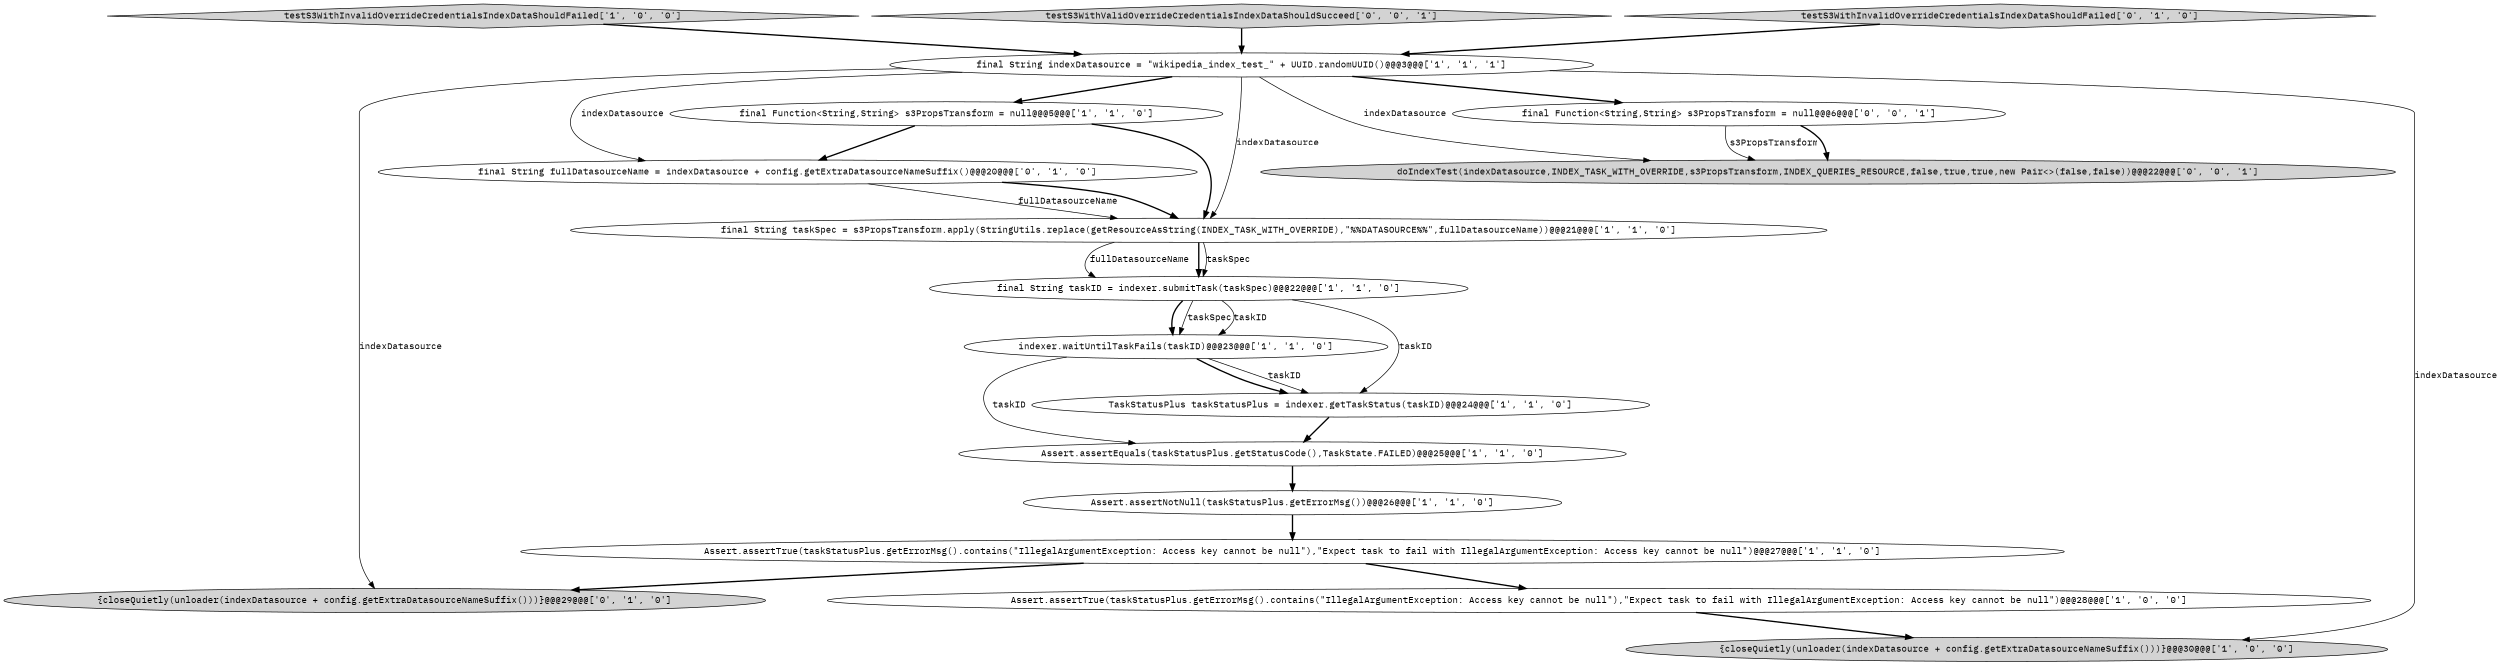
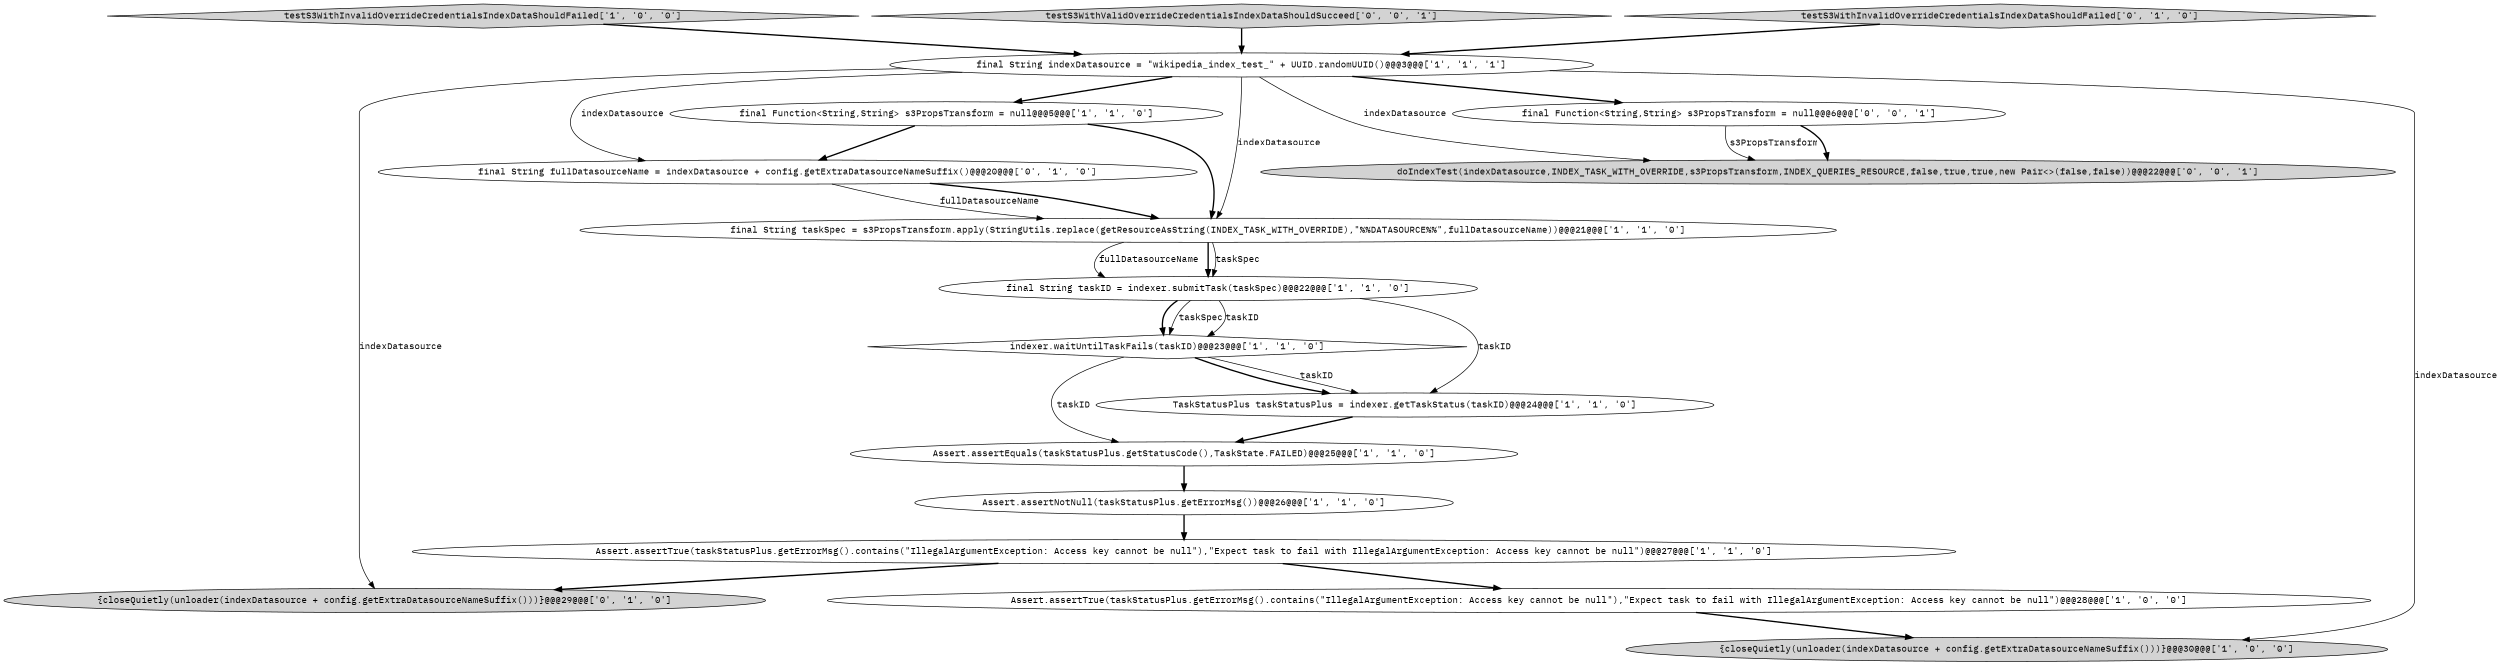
node "indexer.waitUntilTaskFails(taskID)@@@23@@@['1', '1', '0']": shape ellipse -> diamond
